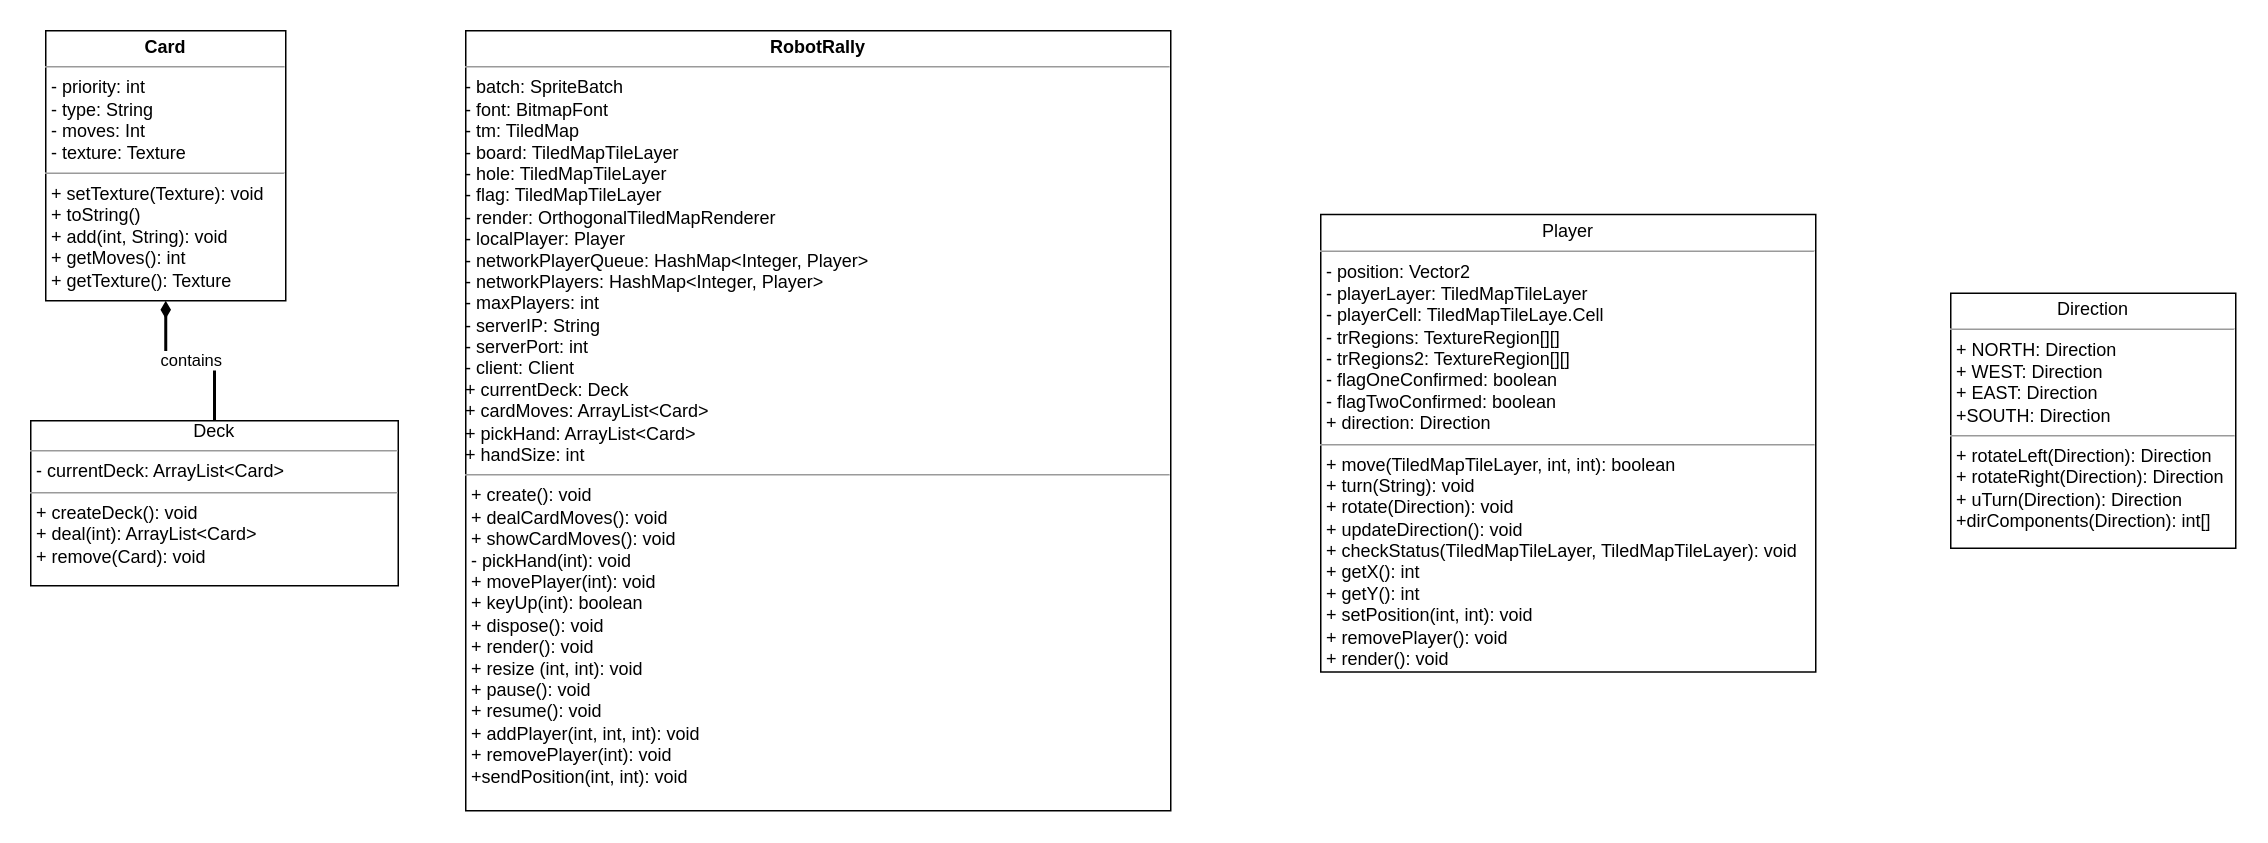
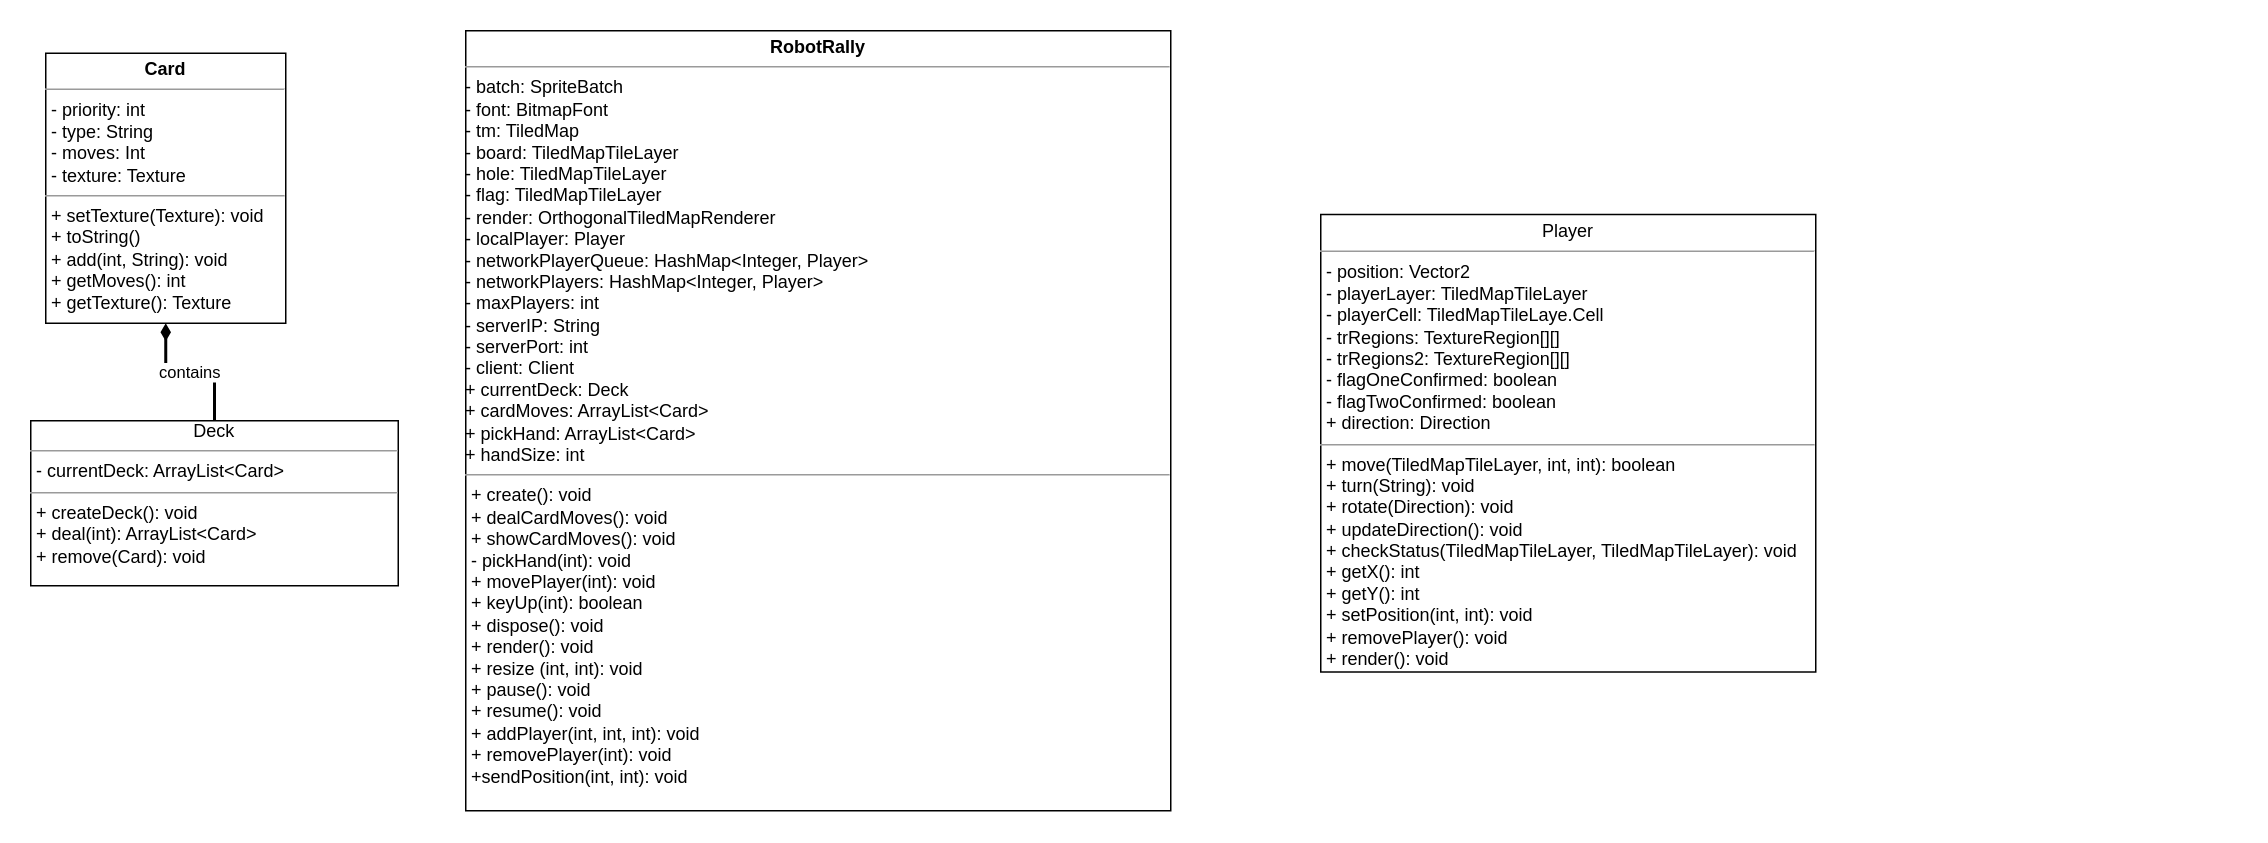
node "Card - priority: int - type: String - moves: Int - texture: Texture + setTexture(Texture): void + toString() + add(int, String): void + getMoves(): int + getTexture(): Texture": moved (166, 166) -> (166, 188)
node "Direction + NORTH: Direction + WEST: Direction + EAST: Direction +SOUTH: Direction + rotateLeft(Direction): Direction + rotateRight(Direction): Direction + uTurn(Direction): Direction +dirComponents(Direction): int[]": removed
